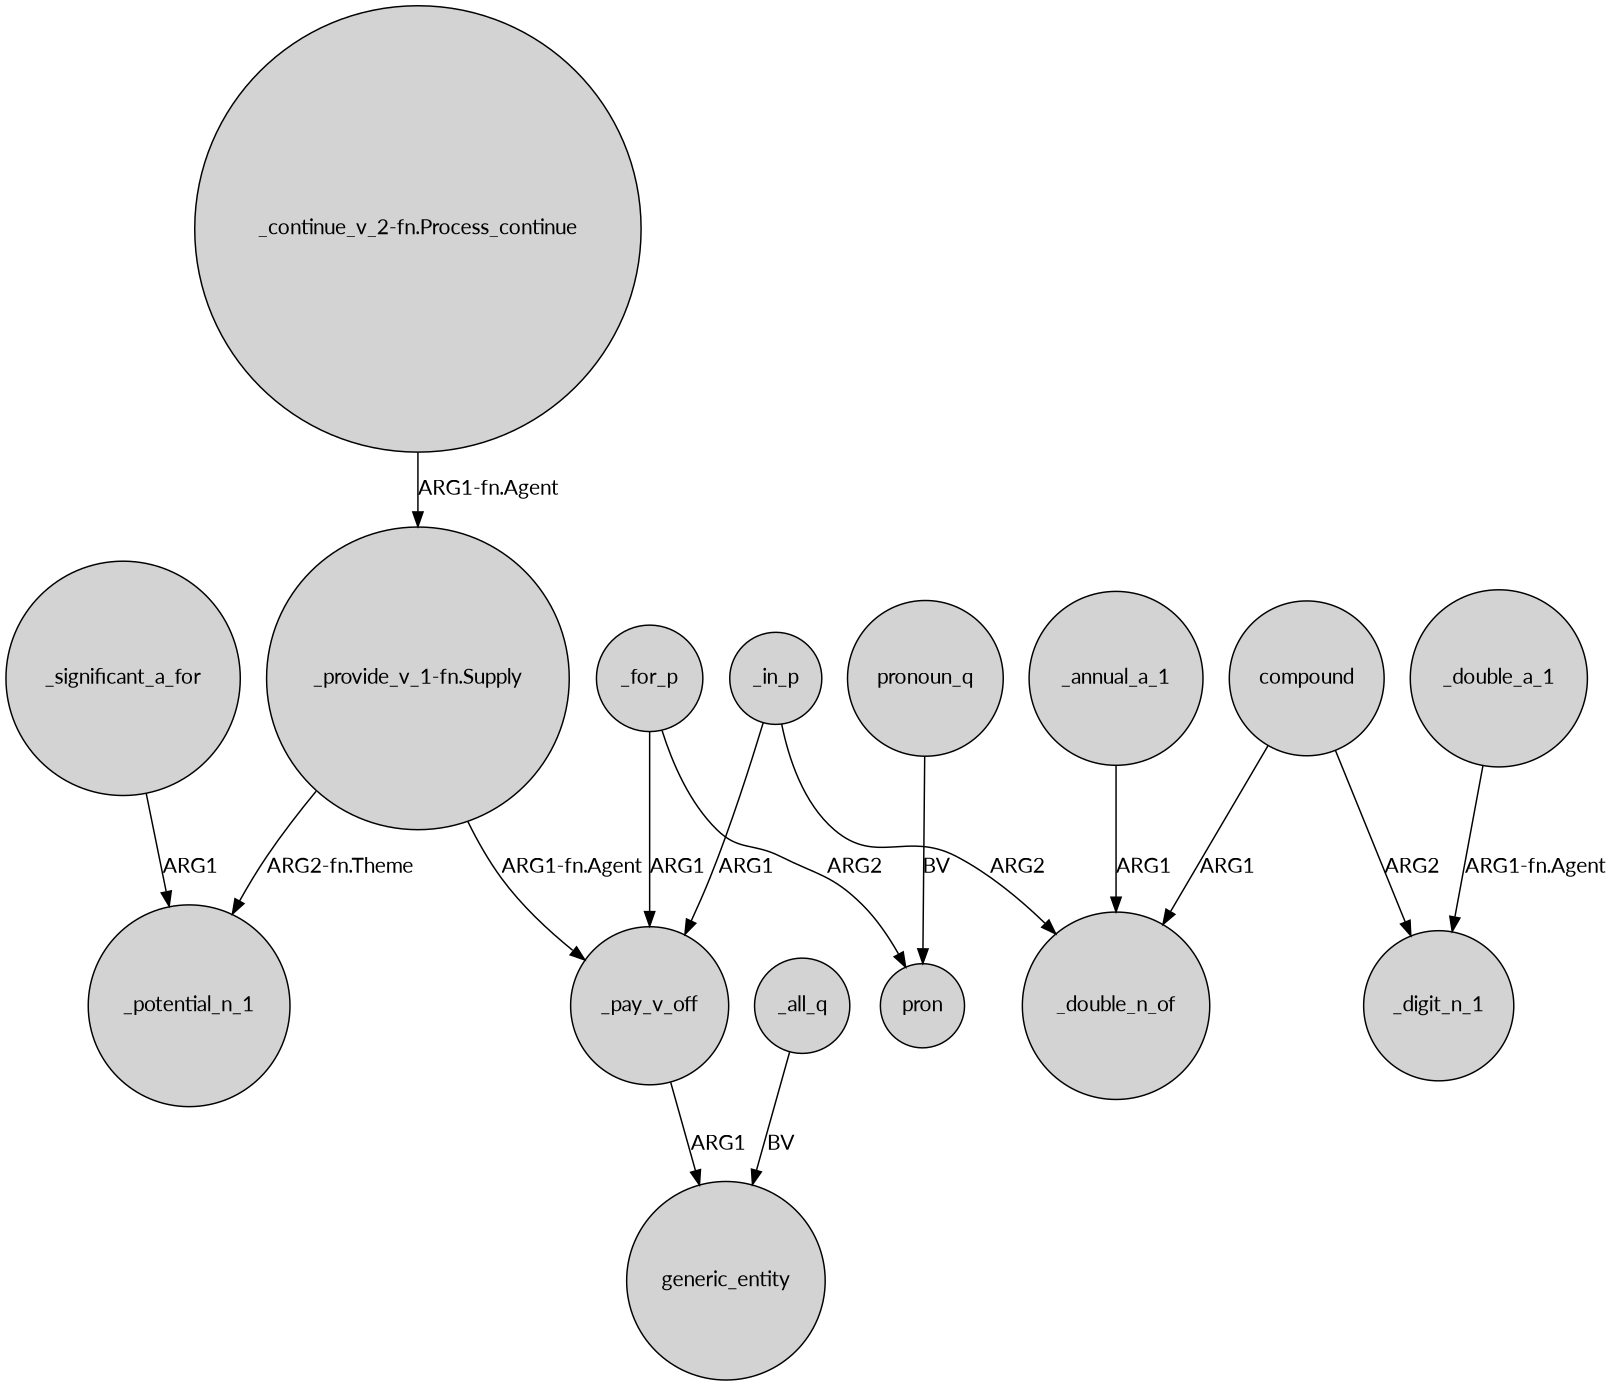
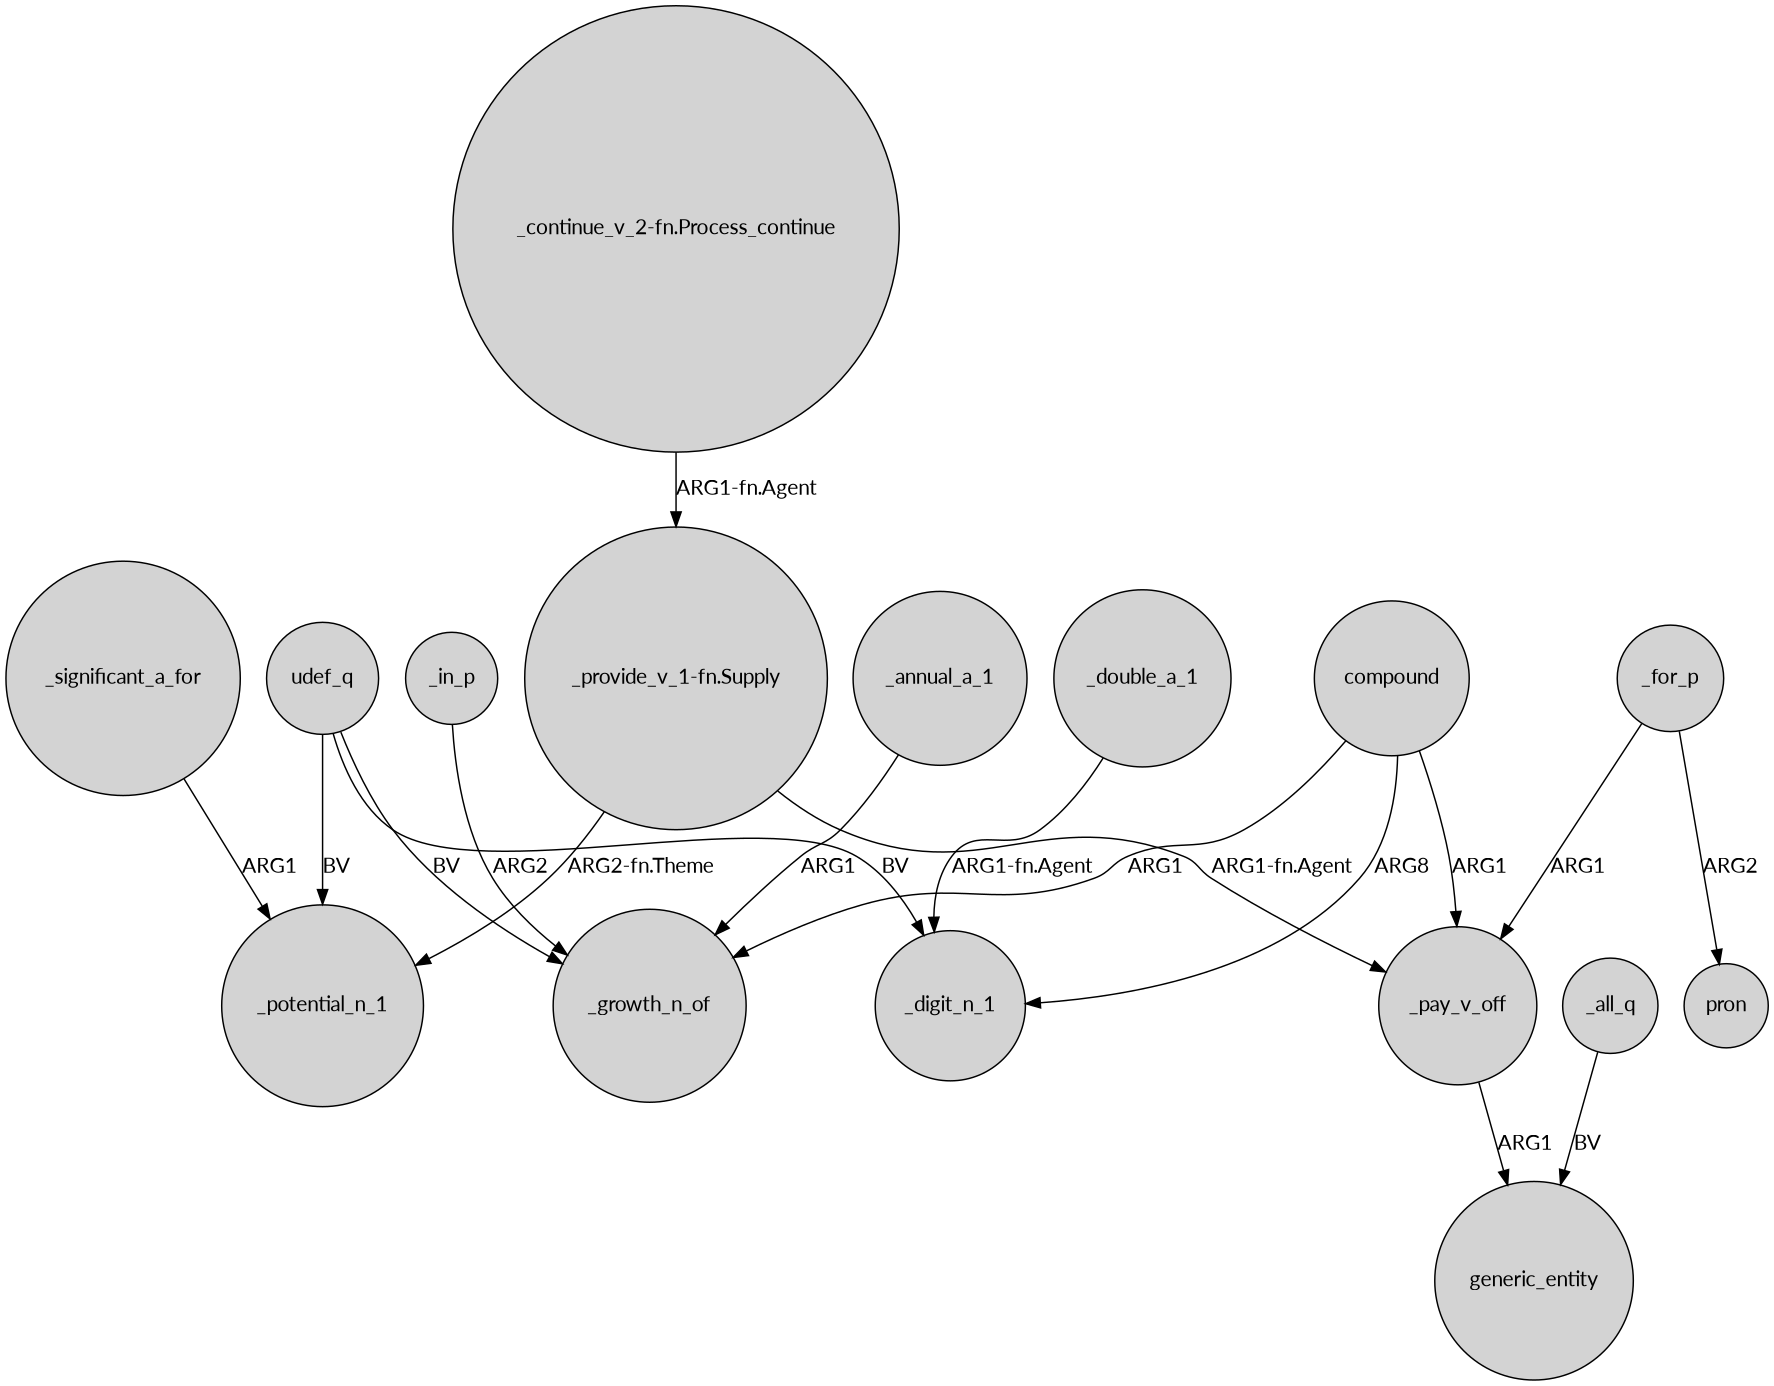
node "udef_q": added
node "pronoun_q": removed
edge "_in_p" -> "_pay_v_off": now "compound" -> "_pay_v_off"
edge "compound" -> "_digit_n_1": label "ARG2" -> "ARG8"
node "_double_n_of": label "_double_n_of" -> "_growth_n_of"
